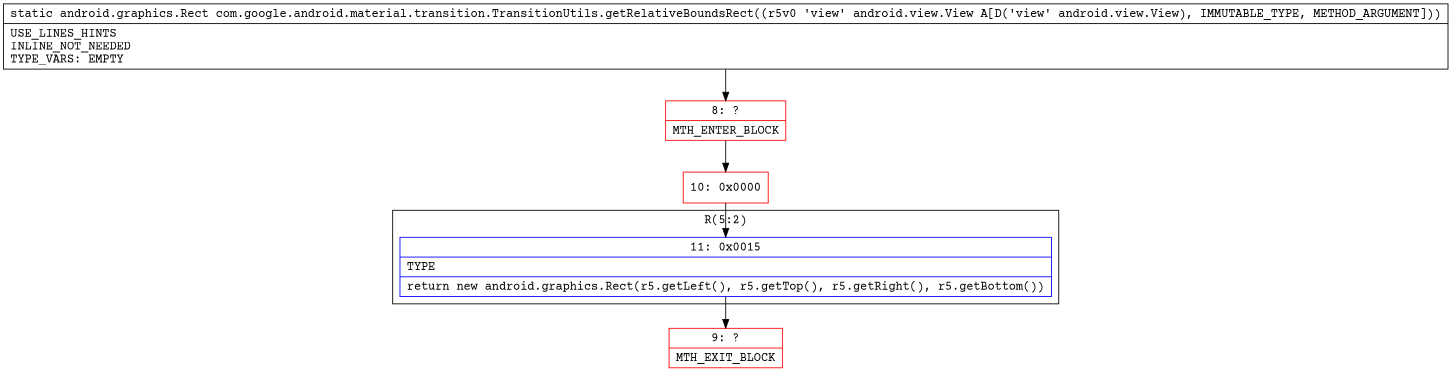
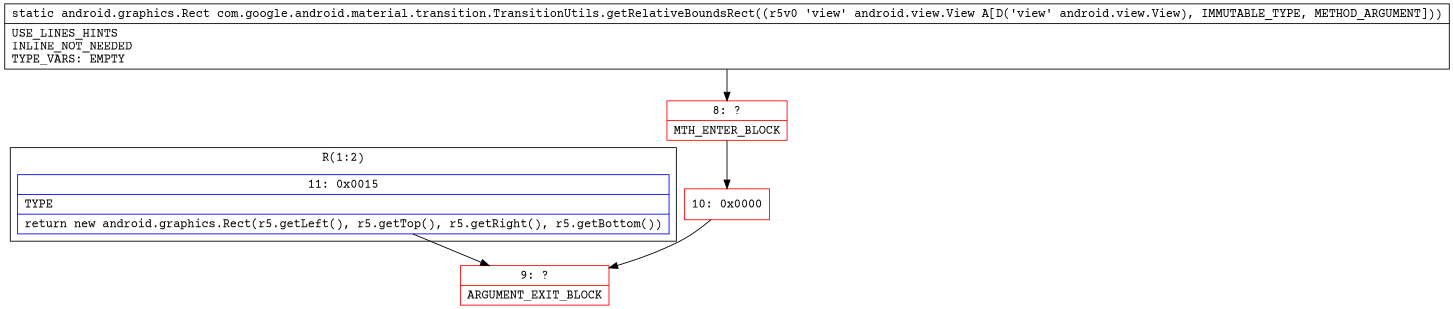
edge "10: 0x0000" -> "11: 0x0015": now "10: 0x0000" -> "9: ?"
cluster "R(5:2)": label "R(5:2)" -> "R(1:2)"
node "9: ?": text "MTH_EXIT_BLOCK" -> "ARGUMENT_EXIT_BLOCK"
